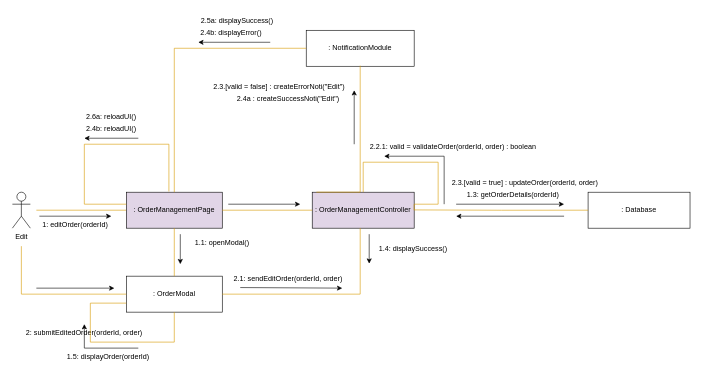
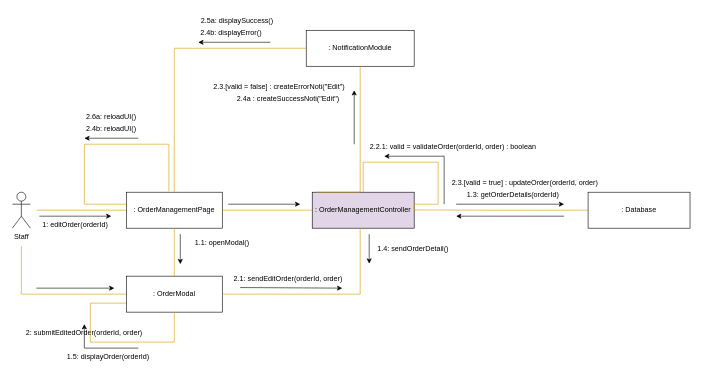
node ": OrderManagementPage": fillcolor #e1d5e7 -> #ffffff
node "Edit": label "Edit" -> "Staff"
node "1.4: displaySuccess()": label "1.4: displaySuccess()" -> "1.4: sendOrderDetail()"
